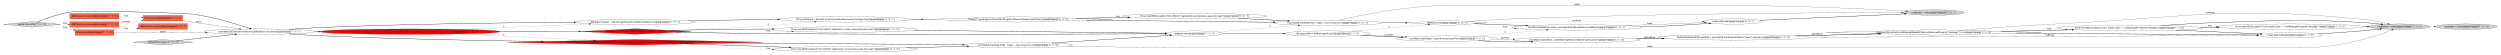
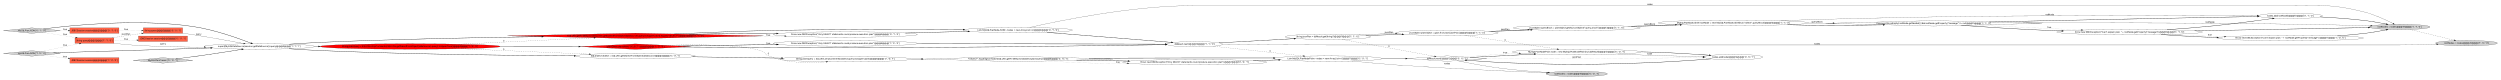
edge "nodes.add(node)@@@14@@@['0', '0', '1']" -> "rootNodes = nodes@@@16@@@['0', '0', '1']": now "nodes.add(node)@@@14@@@['0', '0', '1']" -> "dbResult.next()@@@12@@@['0', '0', '1']"
node "MySQLPlanJSON['0', '1', '0']": added
edge "dbResult.next()@@@10@@@['1', '1', '0']" -> "rootNodes = nodes@@@20@@@['1', '0', '0']": added, label "nodes"
